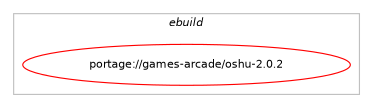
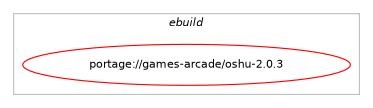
node "portage://games-arcade/oshu-2.0.2": label "portage://games-arcade/oshu-2.0.2" -> "portage://games-arcade/oshu-2.0.3"
